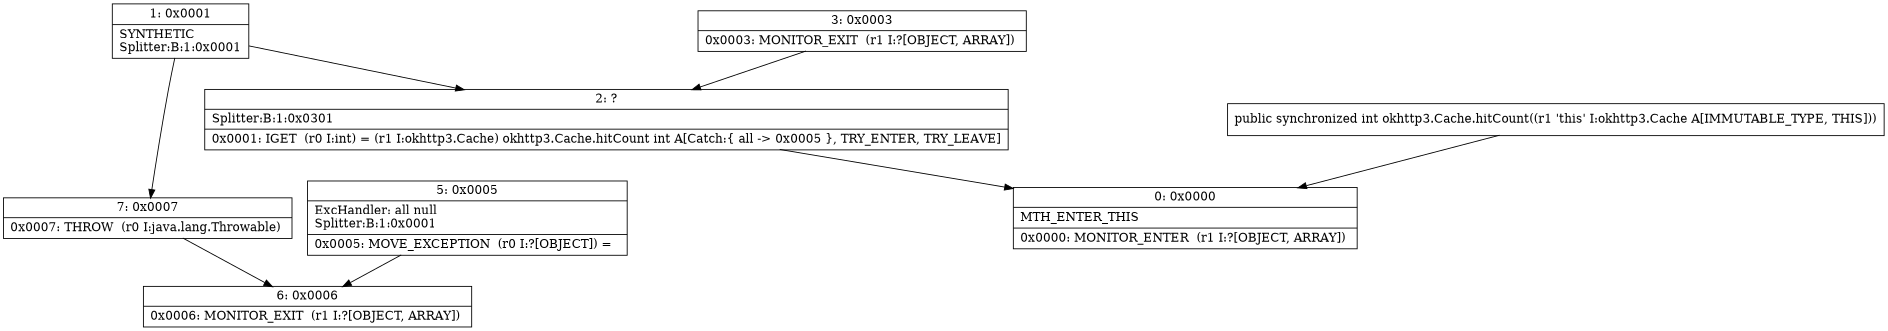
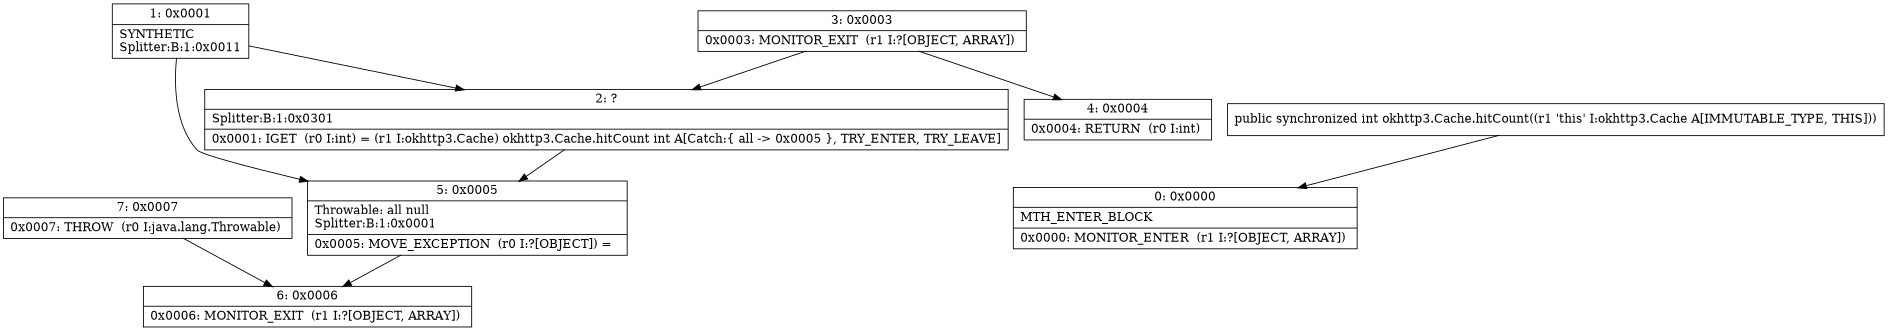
node "1: 0x0001": text "Splitter:B:1:0x0001" -> "Splitter:B:1:0x0011"
node "4: 0x0004": added
edge "1: 0x0001" -> "7: 0x0007": now "1: 0x0001" -> "5: 0x0005"
edge "2: ?" -> "0: 0x0000": now "2: ?" -> "5: 0x0005"
node "5: 0x0005": text "ExcHandler: all null" -> "Throwable: all null"
node "0: 0x0000": text "MTH_ENTER_THIS" -> "MTH_ENTER_BLOCK"
